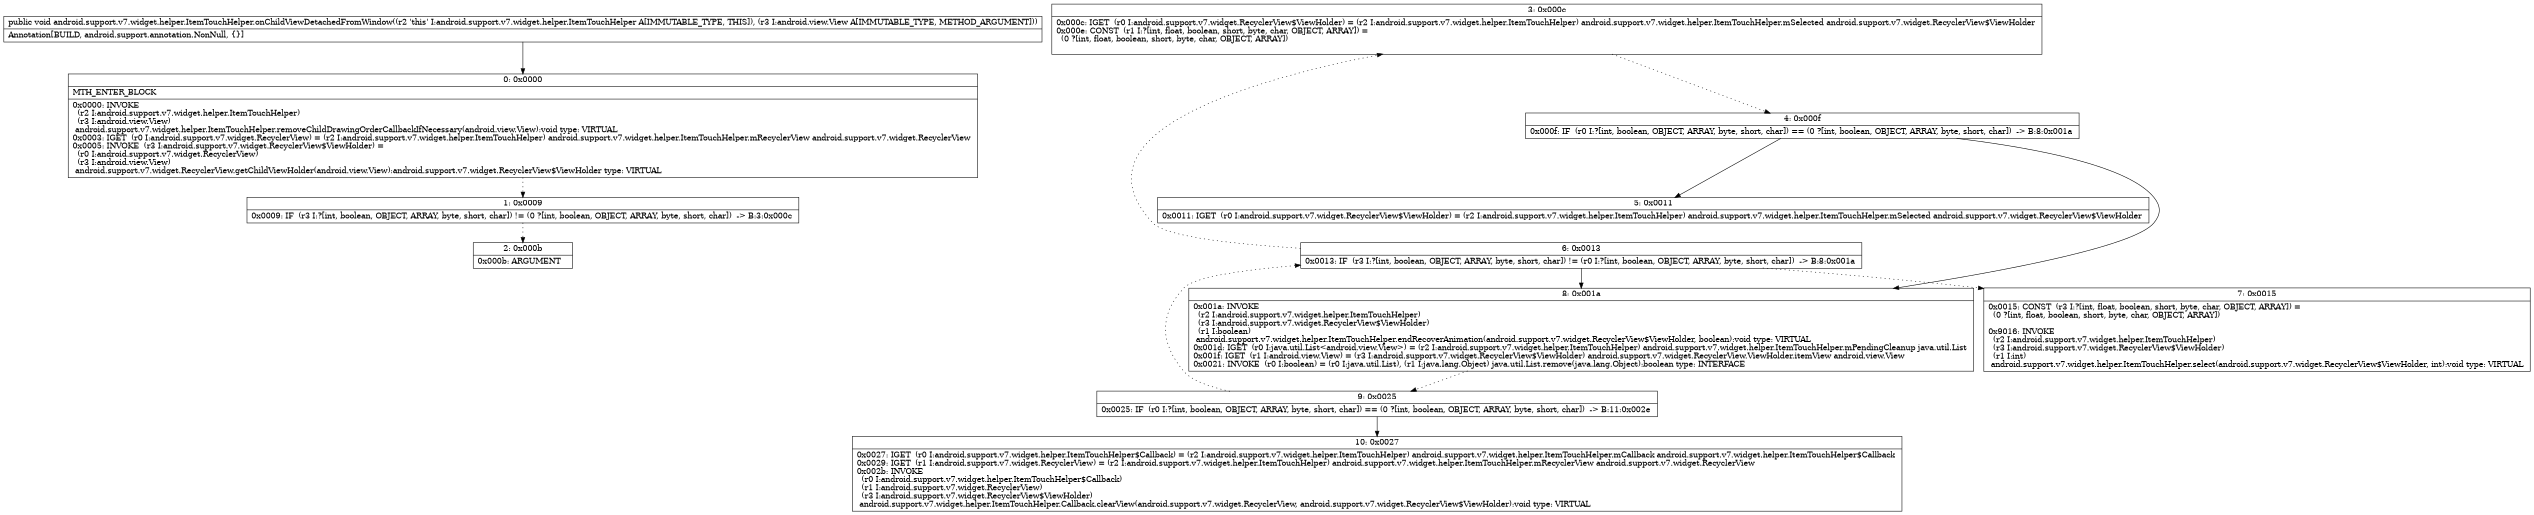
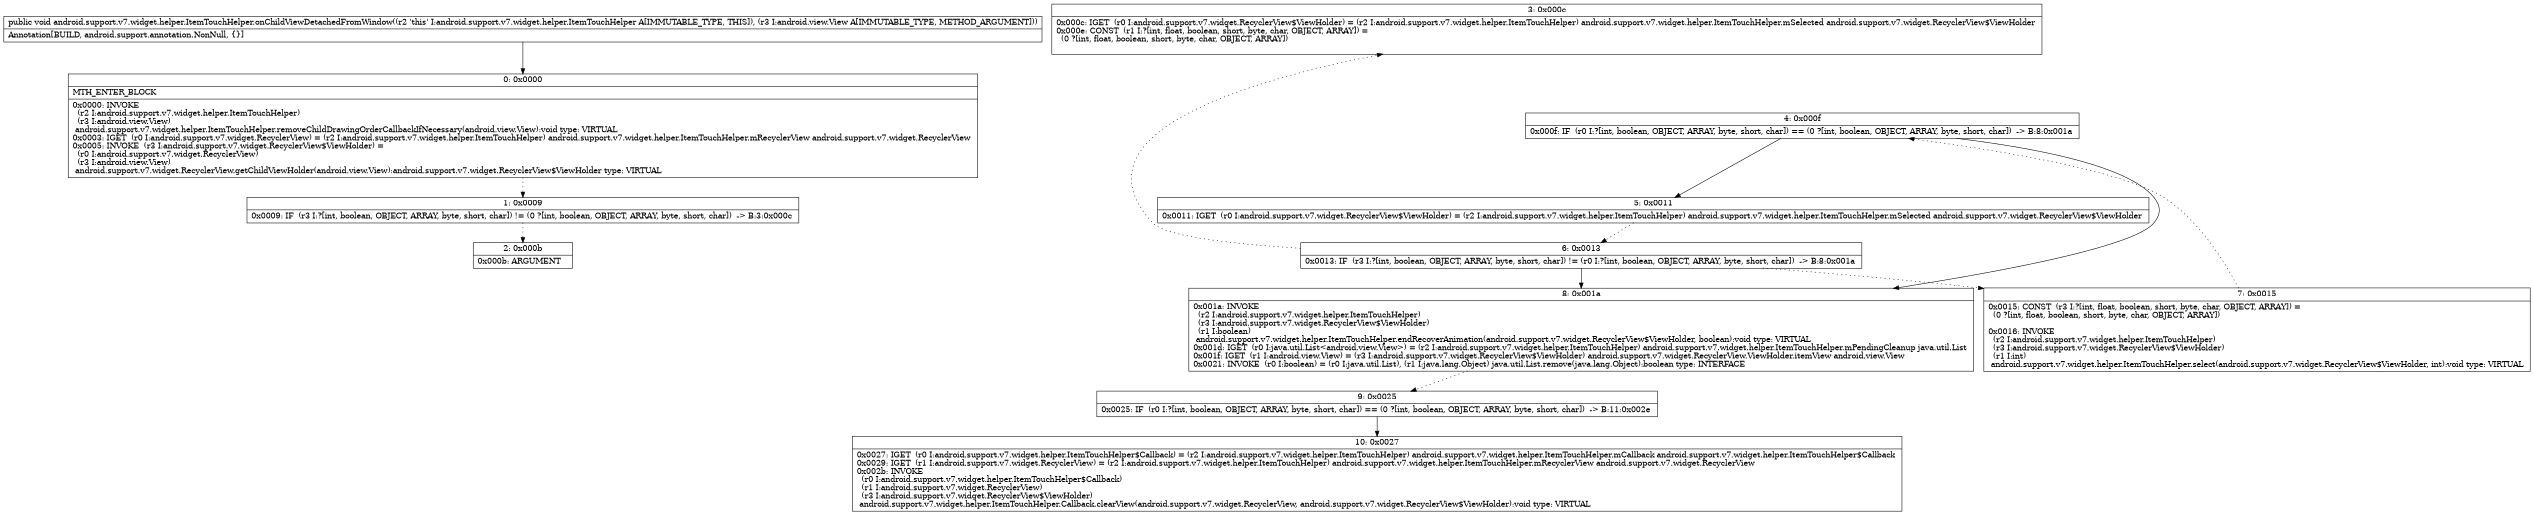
edge "3: 0x000c" -> "4: 0x000f": now "7: 0x0015" -> "4: 0x000f"
edge "9: 0x0025" -> "6: 0x0013": now "5: 0x0011" -> "6: 0x0013"
node "7: 0x0015": text "0x9016: INVOKE" -> "0x0016: INVOKE"
